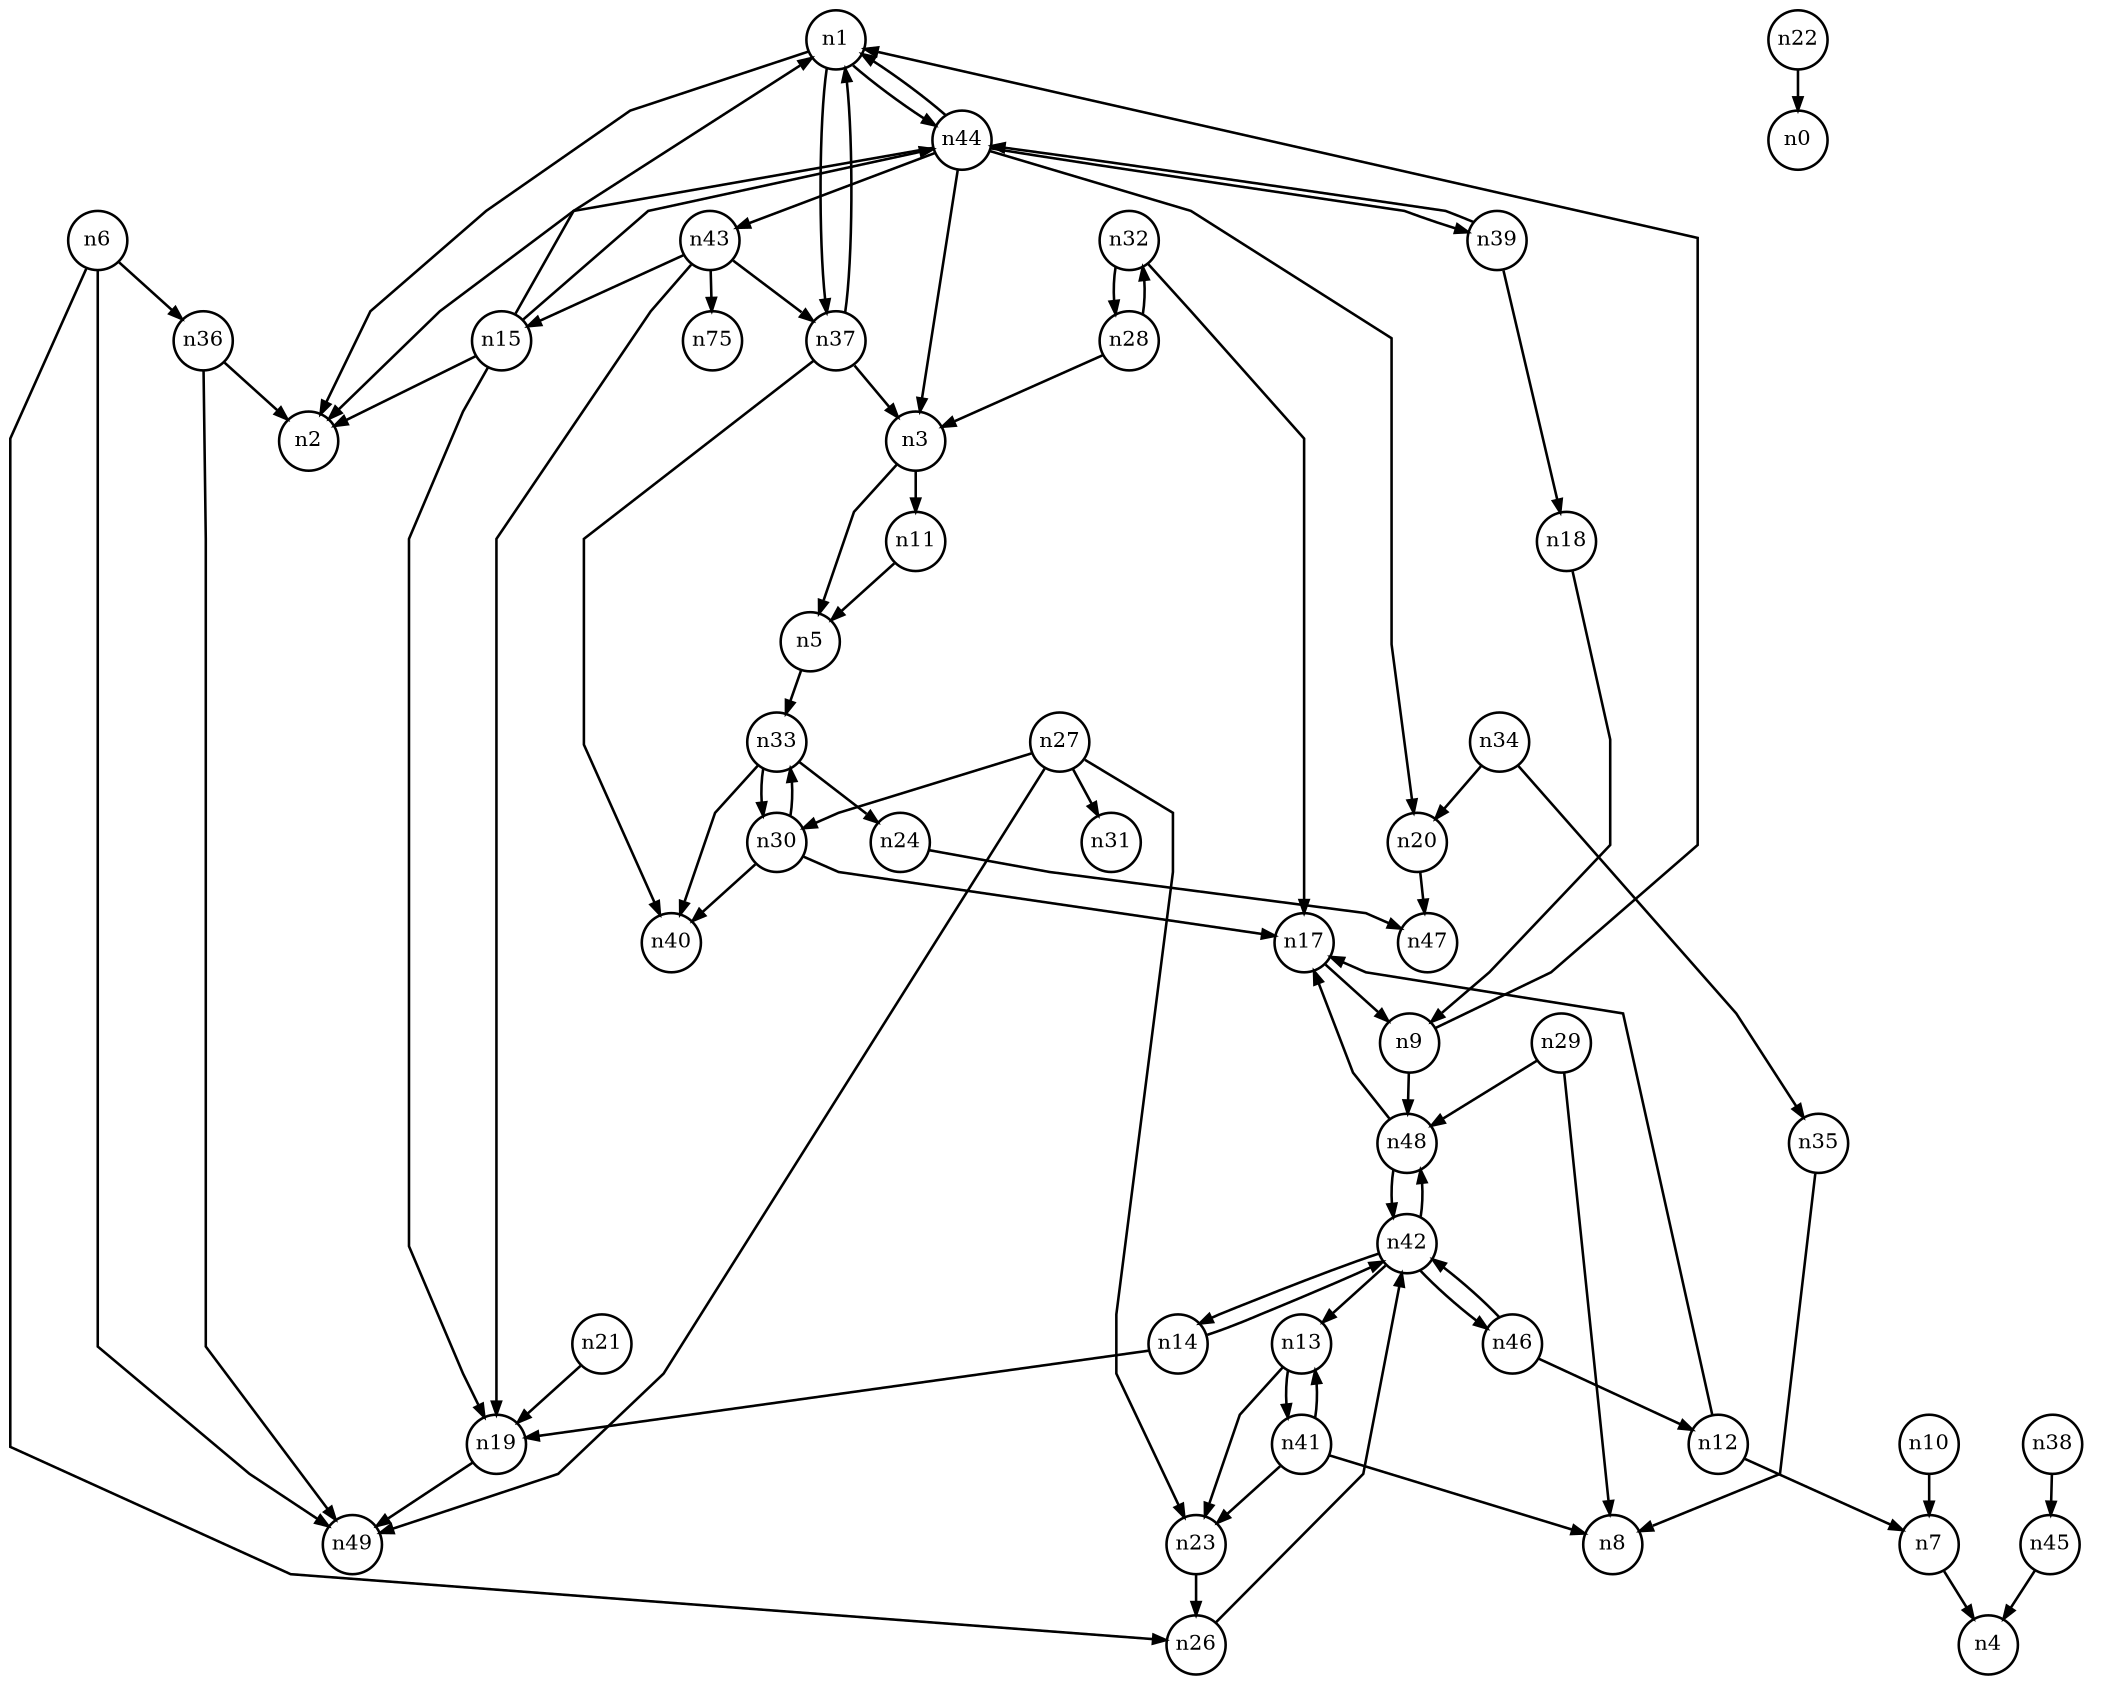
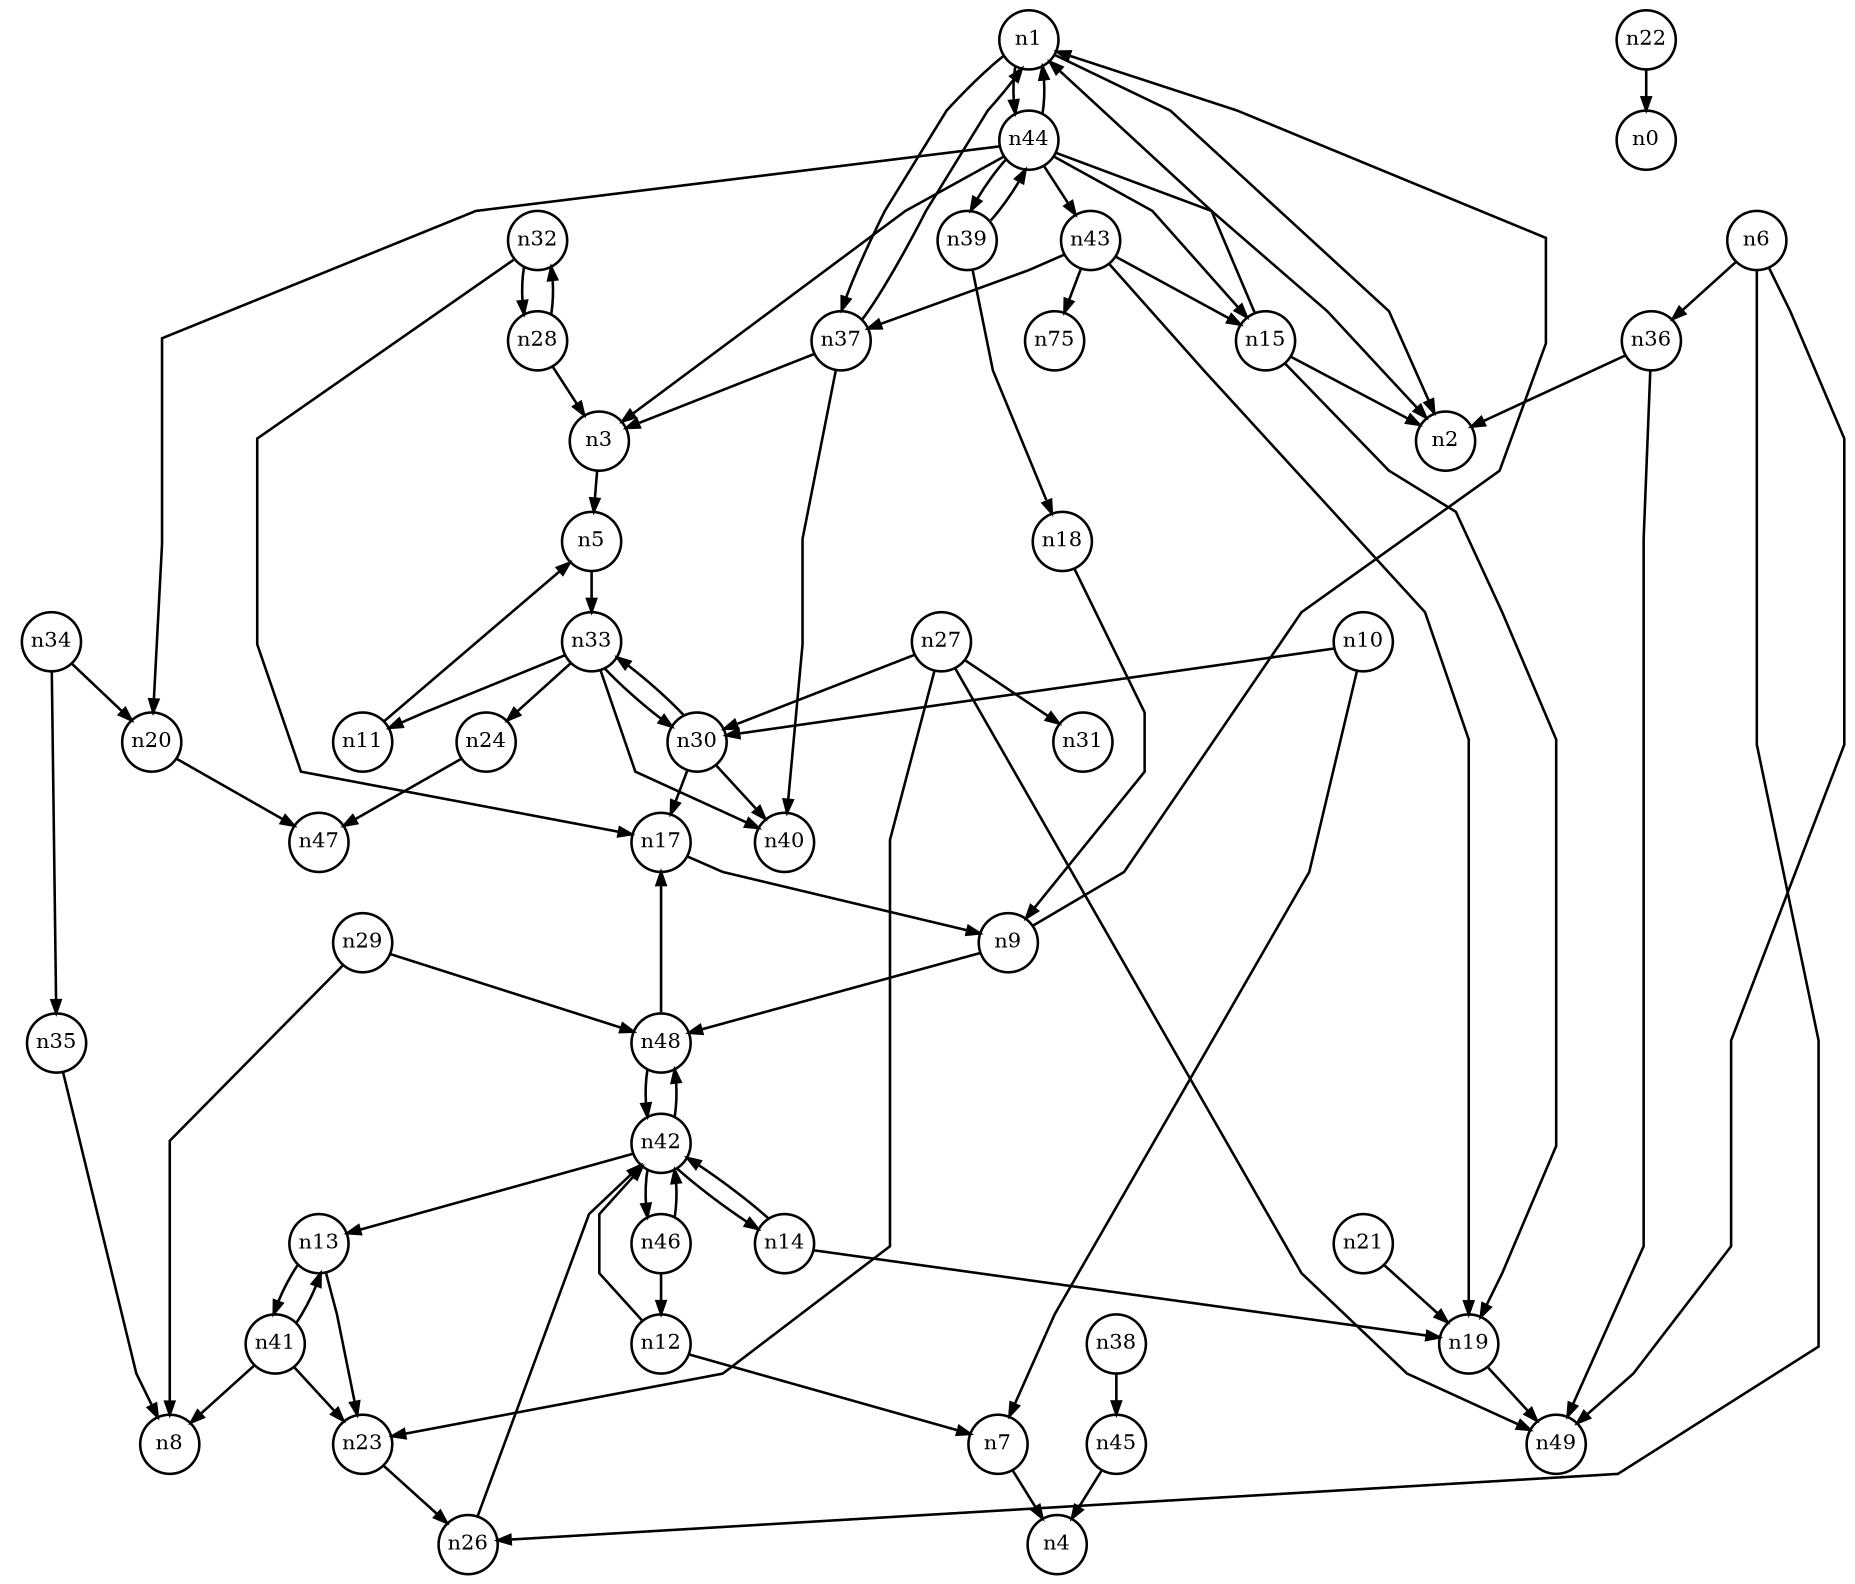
edge "n15" -> "n44": reversed
edge "n3" -> "n11": now "n33" -> "n11"
edge "n10" -> "n30": added
edge "n12" -> "n17": now "n12" -> "n42"
